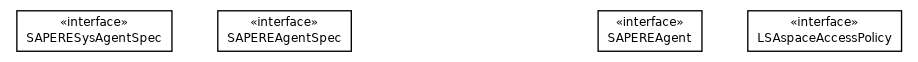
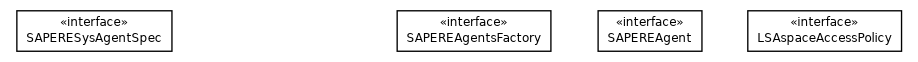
node "SAPEREAgentSpec": removed
node "SAPEREAgentsFactory": added
